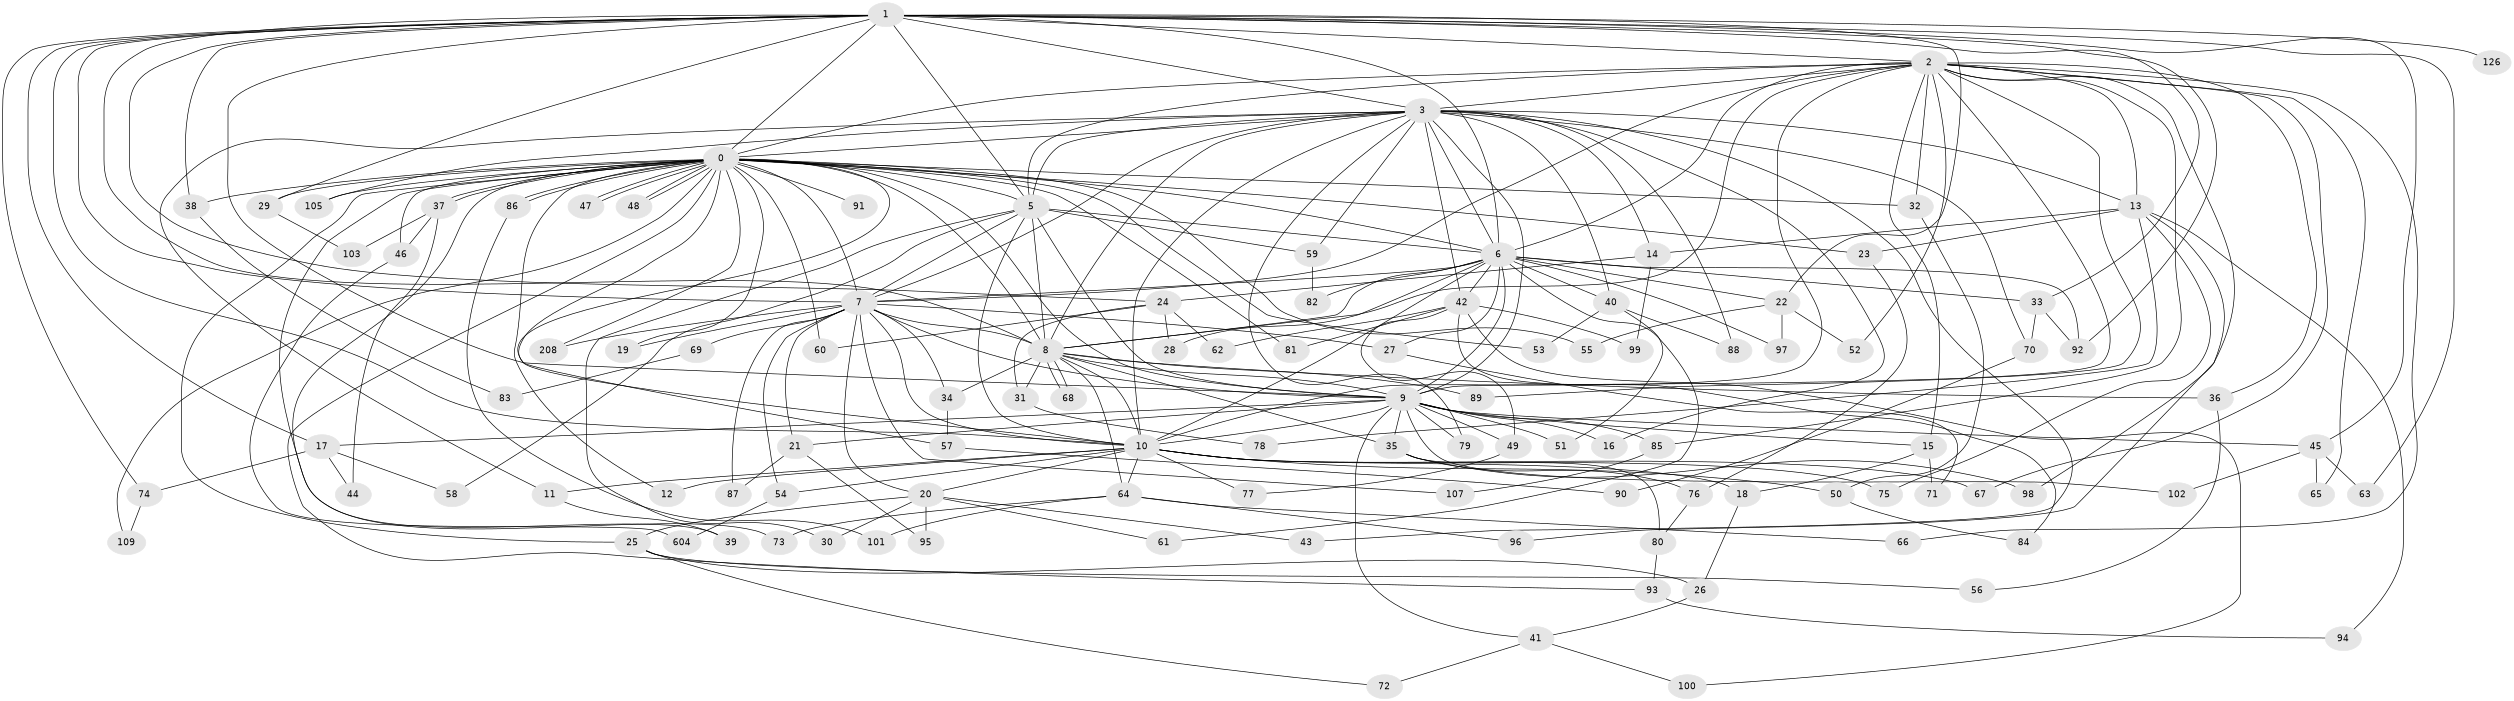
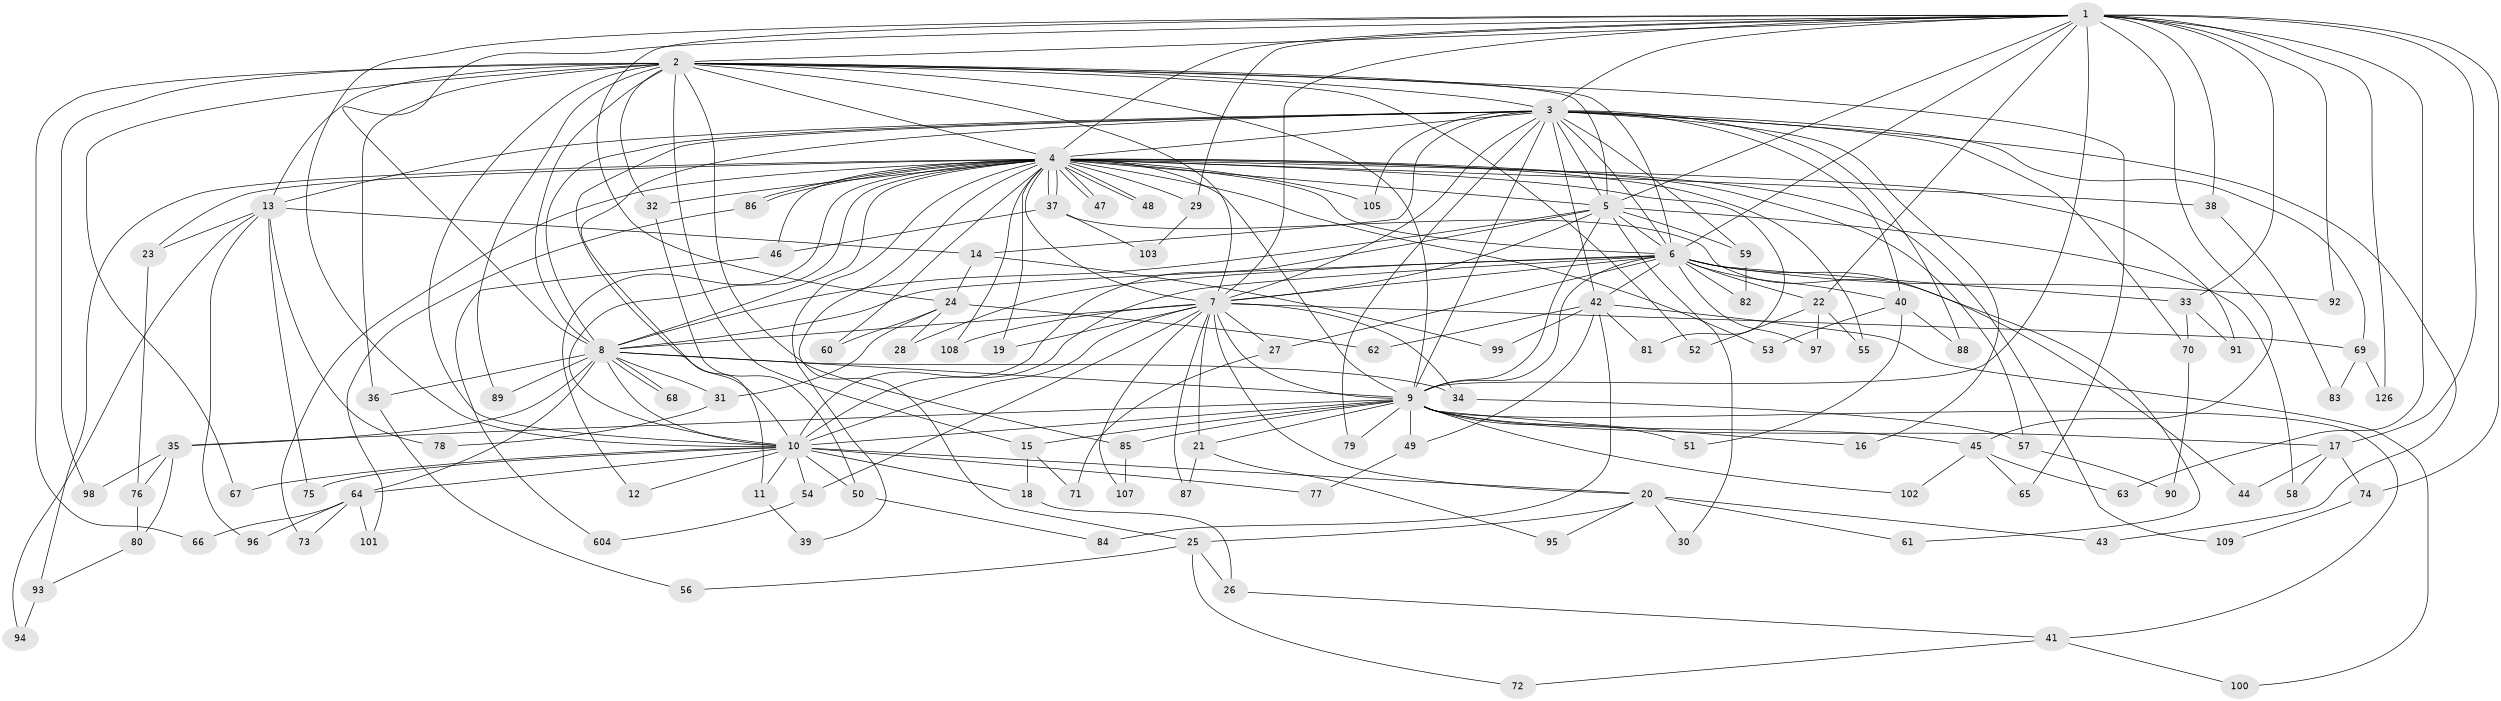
edge "3" -- "69": added
node "0": label "0" -> "4"
edge "33" -- "92": now "33" -- "91"
node "208": label "208" -> "108"
edge "69" -- "126": added
